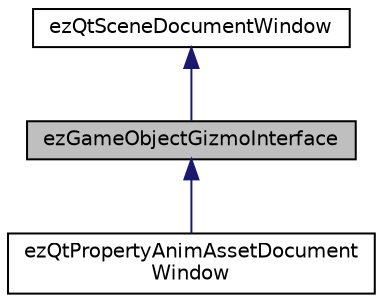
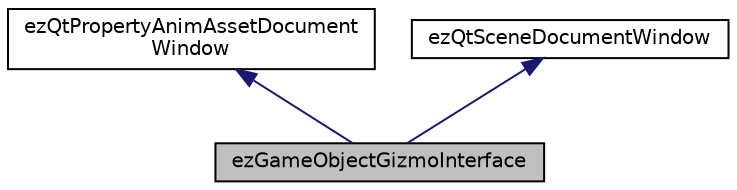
edge "ezQtPropertyAnimAssetDocument Window" -> "ezGameObjectGizmoInterface": reversed
